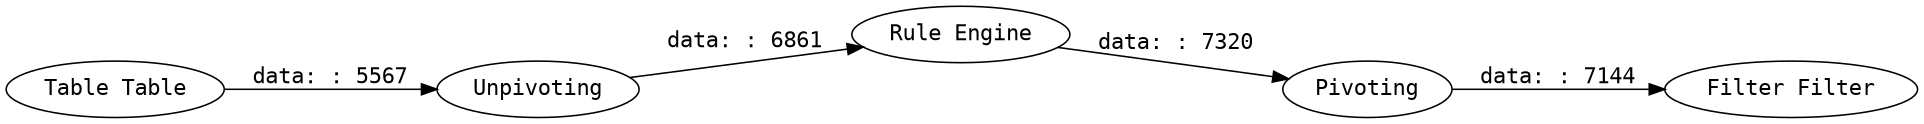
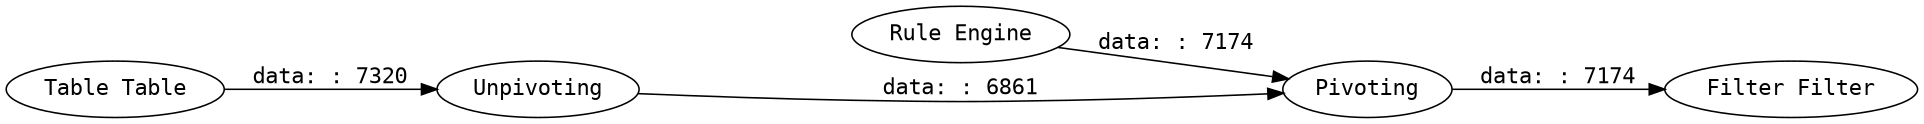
edge "Rule Engine" -> "Pivoting": label "data: : 7320" -> "data: : 7174"
edge "Unpivoting" -> "Rule Engine": now "Unpivoting" -> "Pivoting"
edge "Table Table" -> "Unpivoting": label "data: : 5567" -> "data: : 7320"
edge "Pivoting" -> "Filter Filter": label "data: : 7144" -> "data: : 7174"
